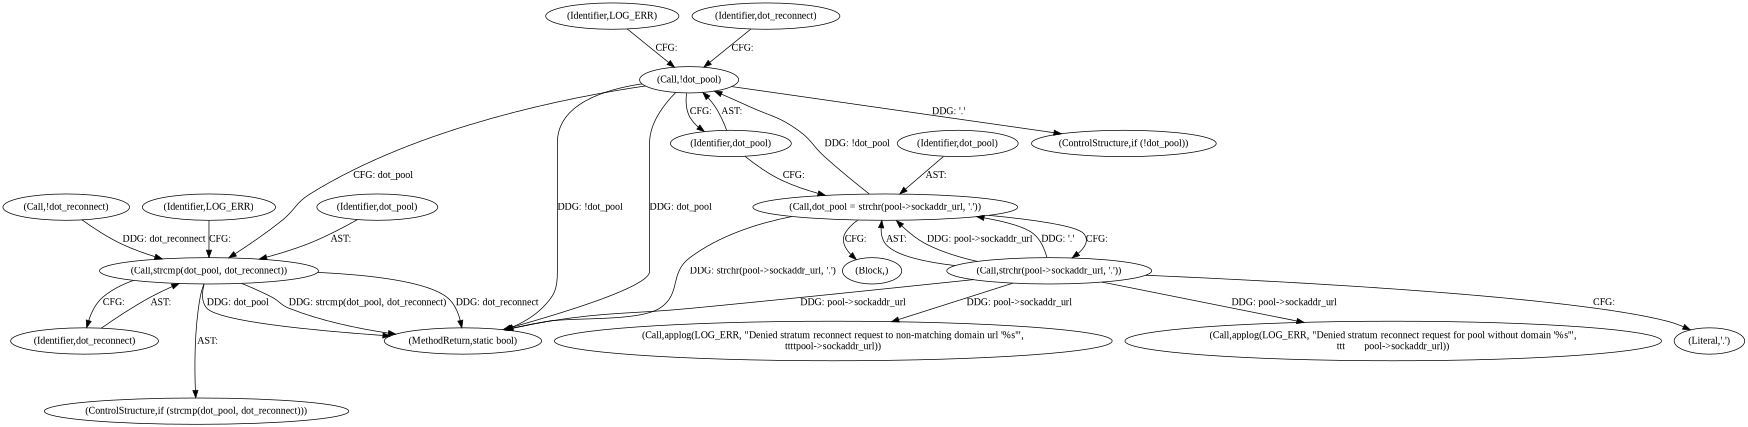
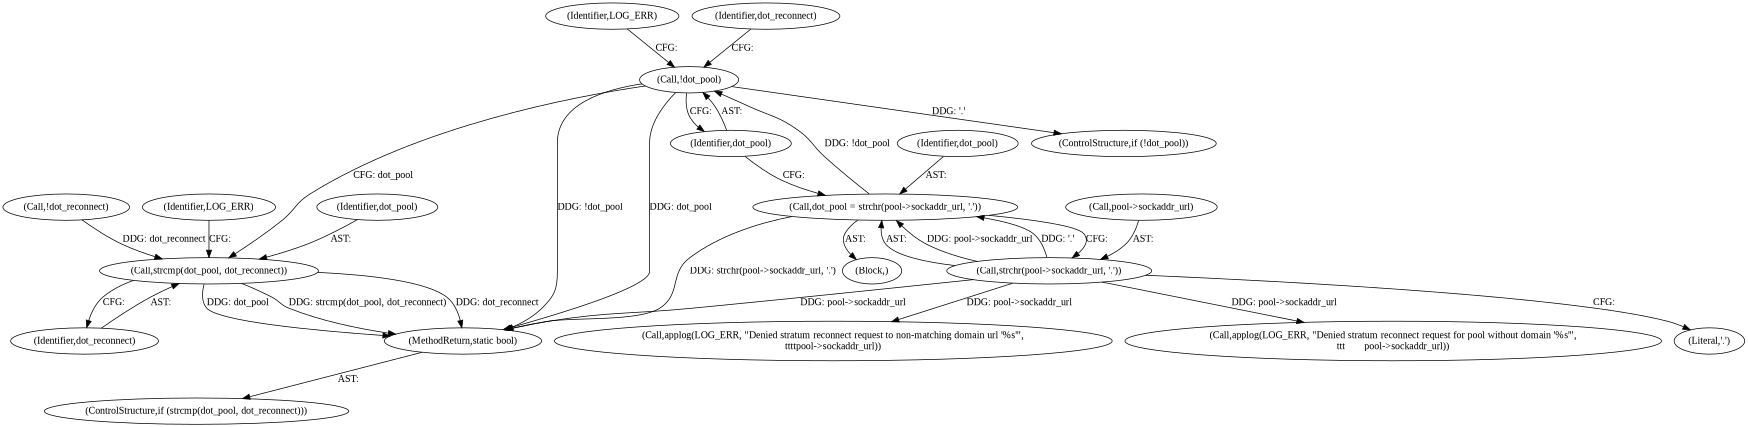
node "(Call,pool->sockaddr_url)": added
edge "(Call,dot_pool = strchr(pool->sockaddr_url, '.'))" -> "(Block,)": label "CFG: " -> "AST: "
edge "(Call,strcmp(dot_pool, dot_reconnect))" -> "(ControlStructure,if (strcmp(dot_pool, dot_reconnect)))": now "(MethodReturn,static bool)" -> "(ControlStructure,if (strcmp(dot_pool, dot_reconnect)))"
